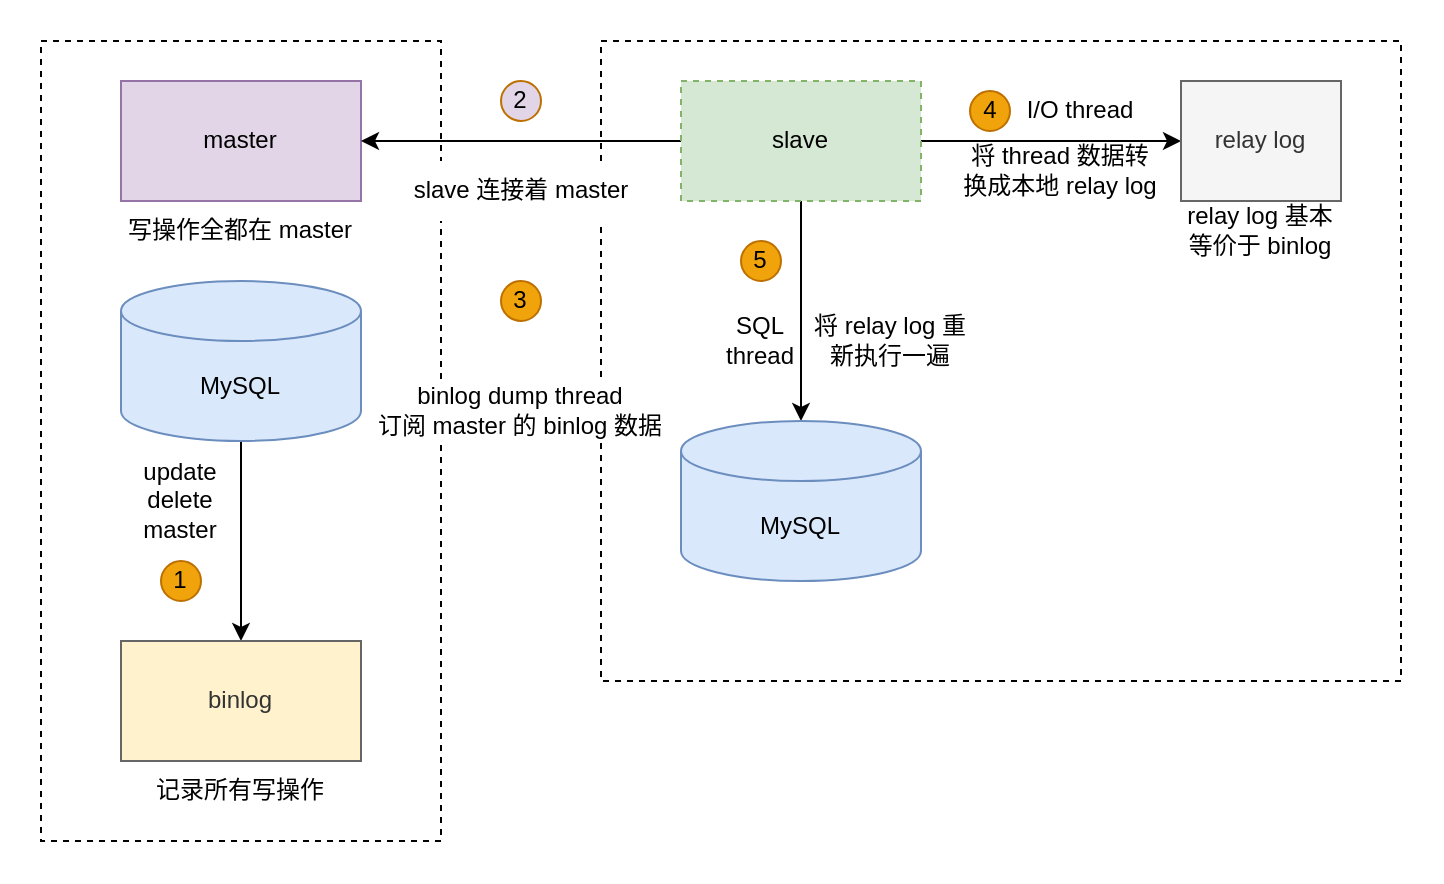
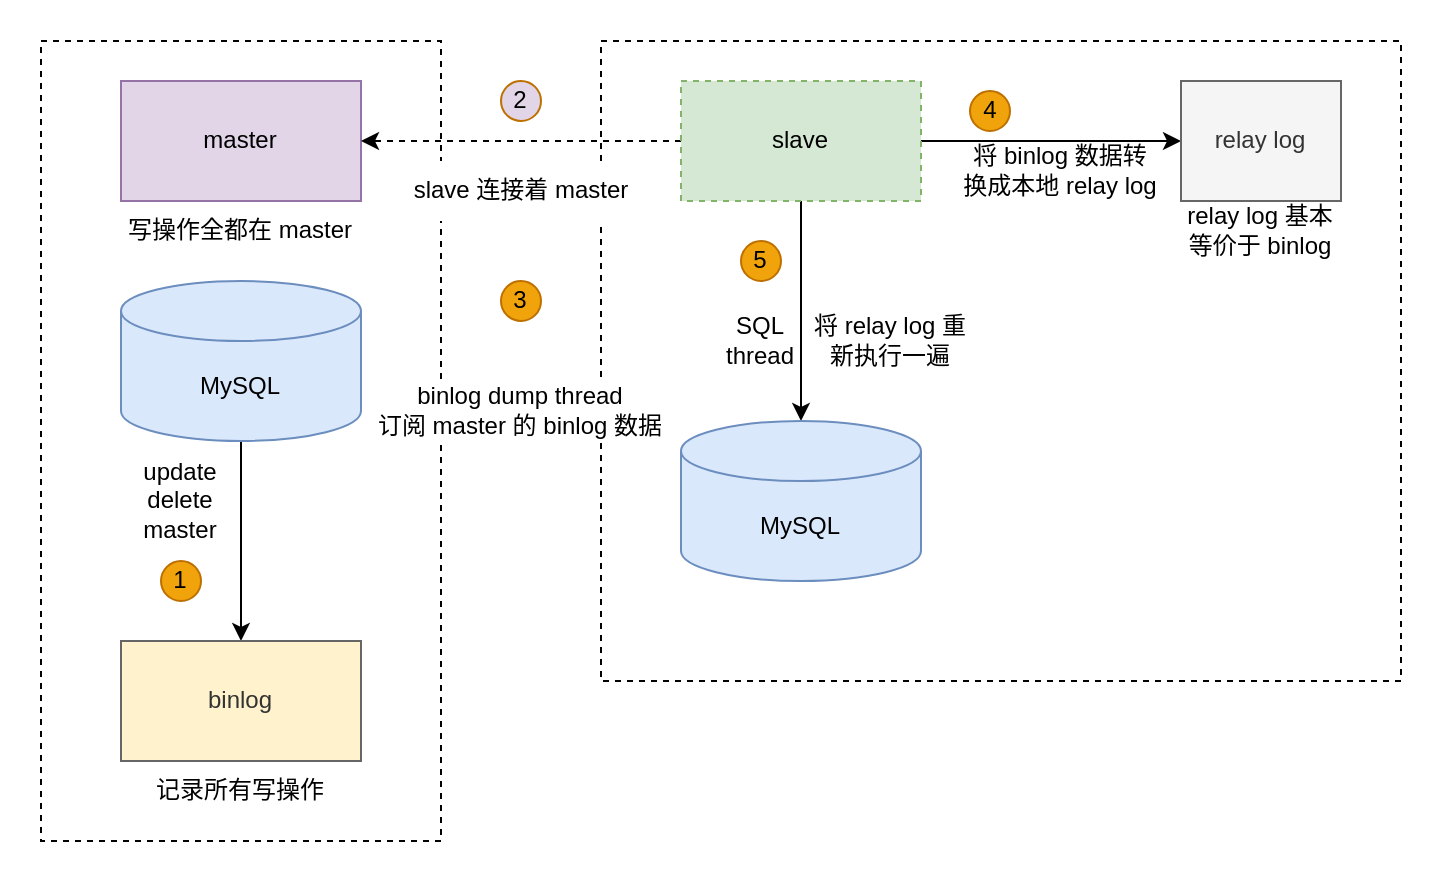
node "I/O thread": removed
edge "slave" -> "master": style solid -> dashed
node "将 thread 数据转换成本地 relay log": label "将 thread 数据转换成本地 relay log" -> "将 binlog 数据转换成本地 relay log"
